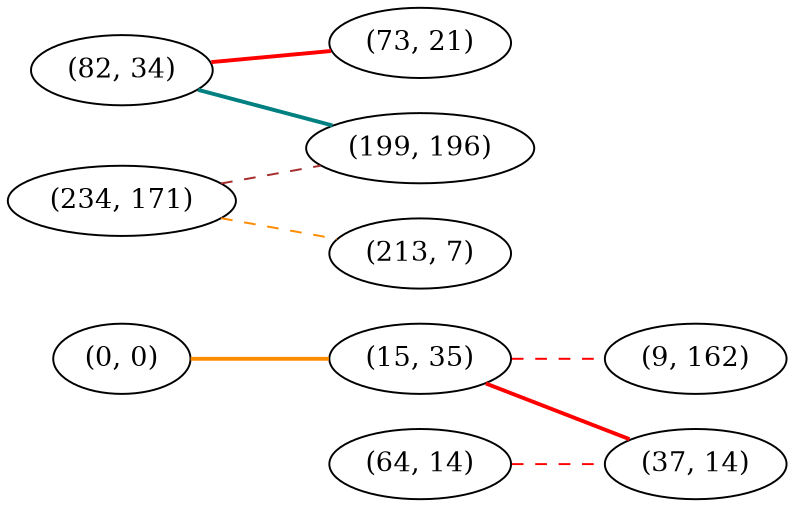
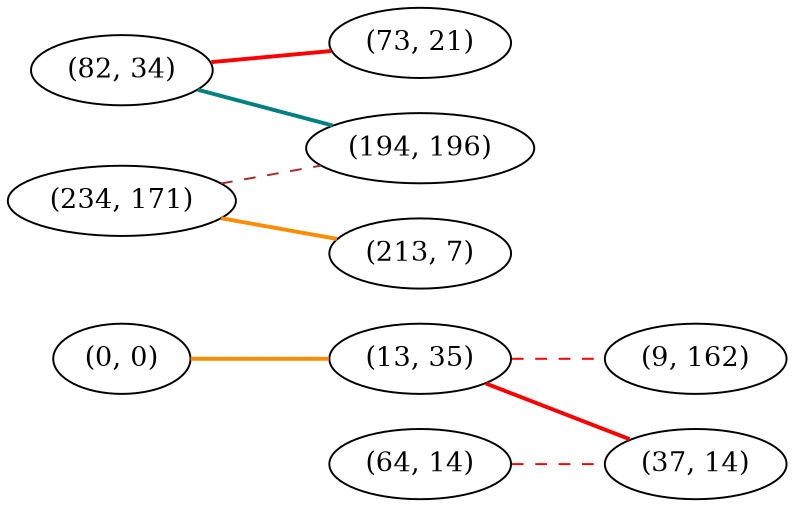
node "(199, 196)": label "(199, 196)" -> "(194, 196)"
edge "(234, 171)" -- "(213, 7)": style dashed -> bold
node "(15, 35)": label "(15, 35)" -> "(13, 35)"
